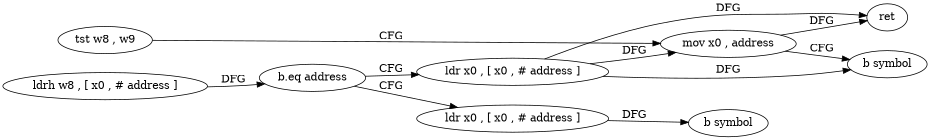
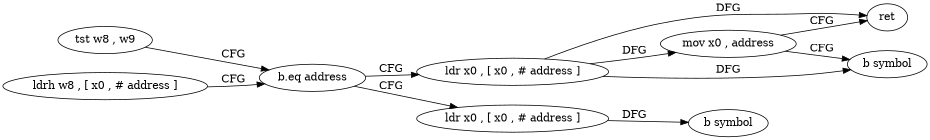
edge "mov x0 , address" -> "ret": label "DFG" -> "CFG"
edge "tst w8 , w9" -> "mov x0 , address": now "tst w8 , w9" -> "b.eq address"
edge "ldrh w8 , [ x0 , # address ]" -> "b.eq address": label "DFG" -> "CFG"
